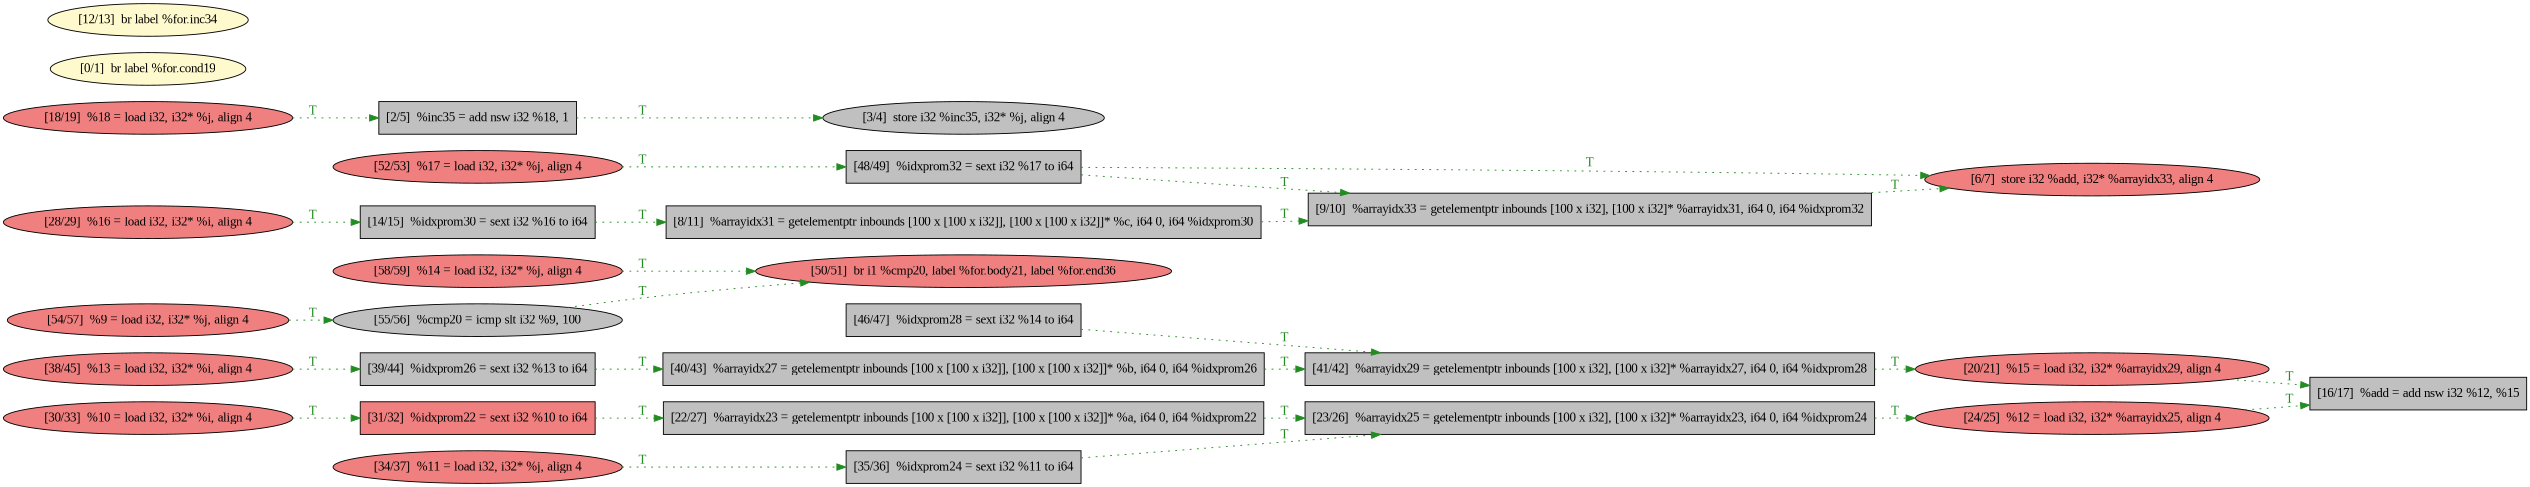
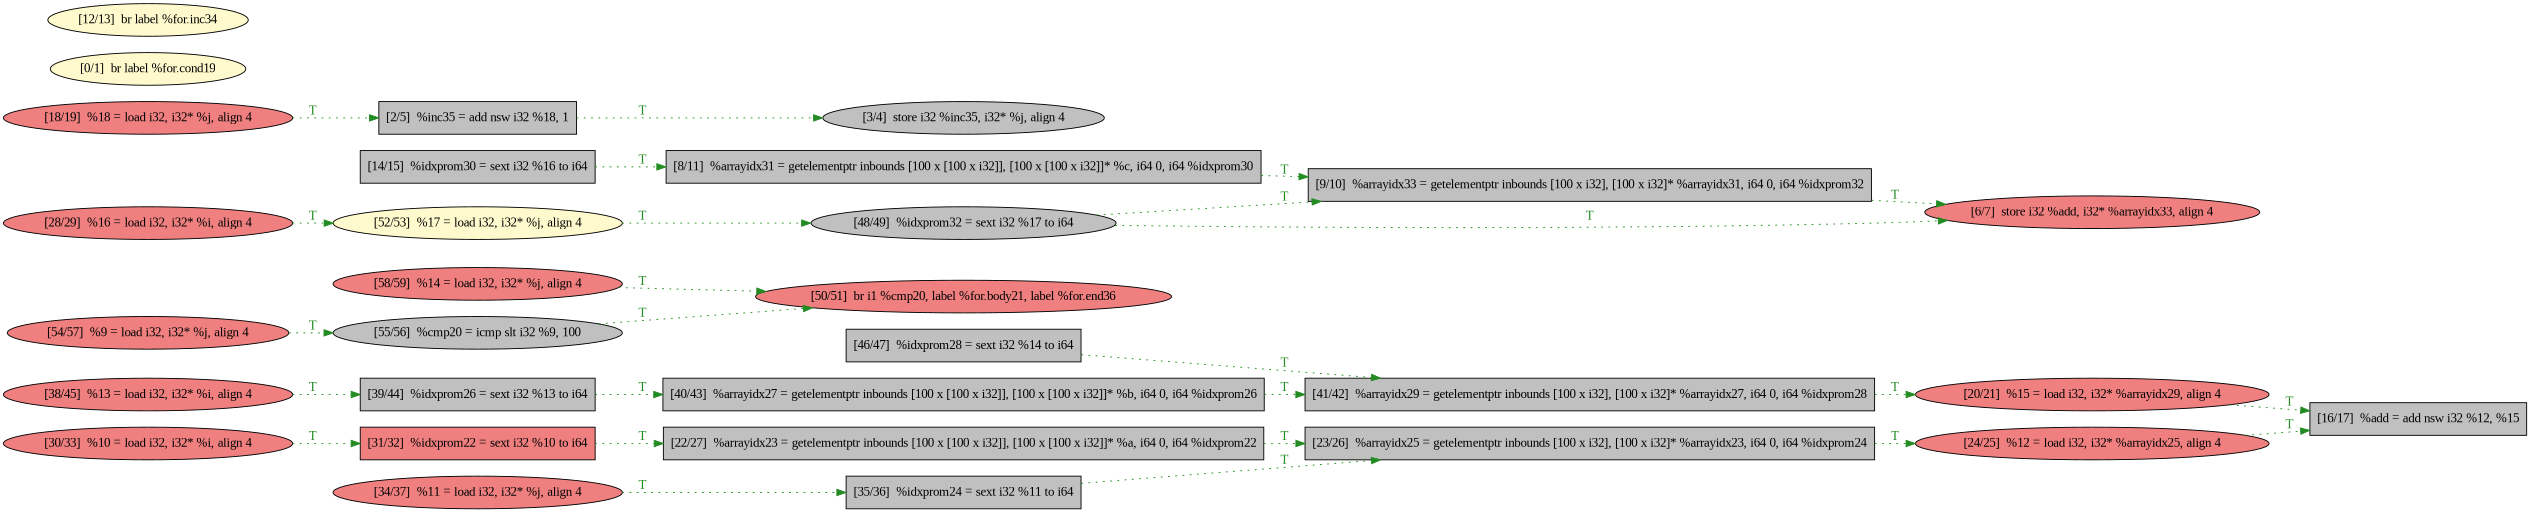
node "[52/53]  %17 = load i32, i32* %j, align 4": fillcolor lightcoral -> lemonchiffon
node "[48/49]  %idxprom32 = sext i32 %17 to i64": shape box -> ellipse
edge "[28/29]  %16 = load i32, i32* %i, align 4" -> "[14/15]  %idxprom30 = sext i32 %16 to i64": now "[28/29]  %16 = load i32, i32* %i, align 4" -> "[52/53]  %17 = load i32, i32* %j, align 4"
